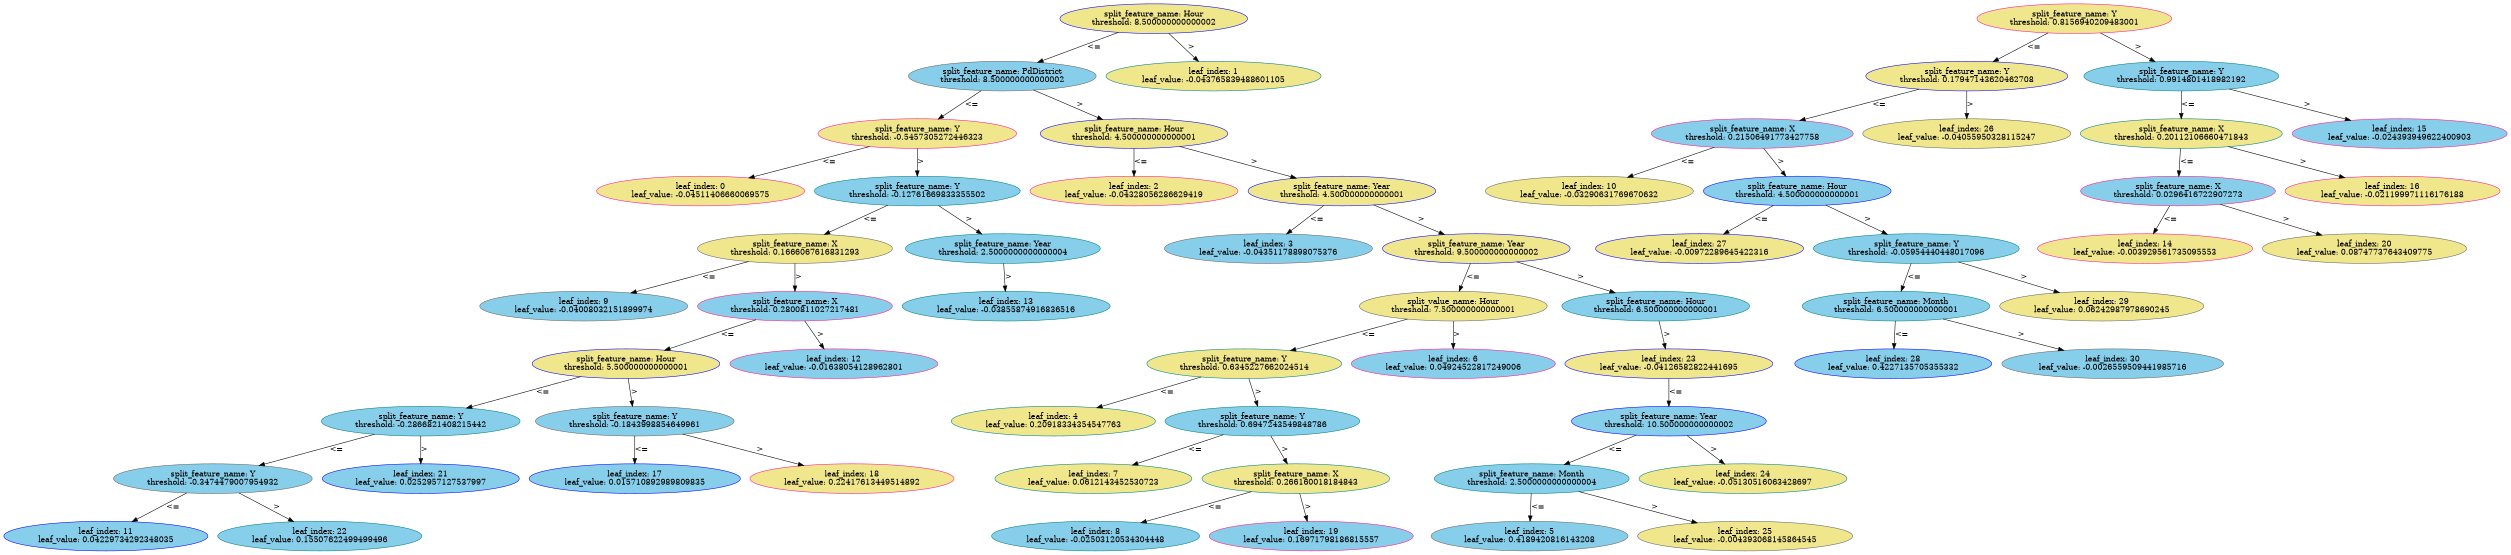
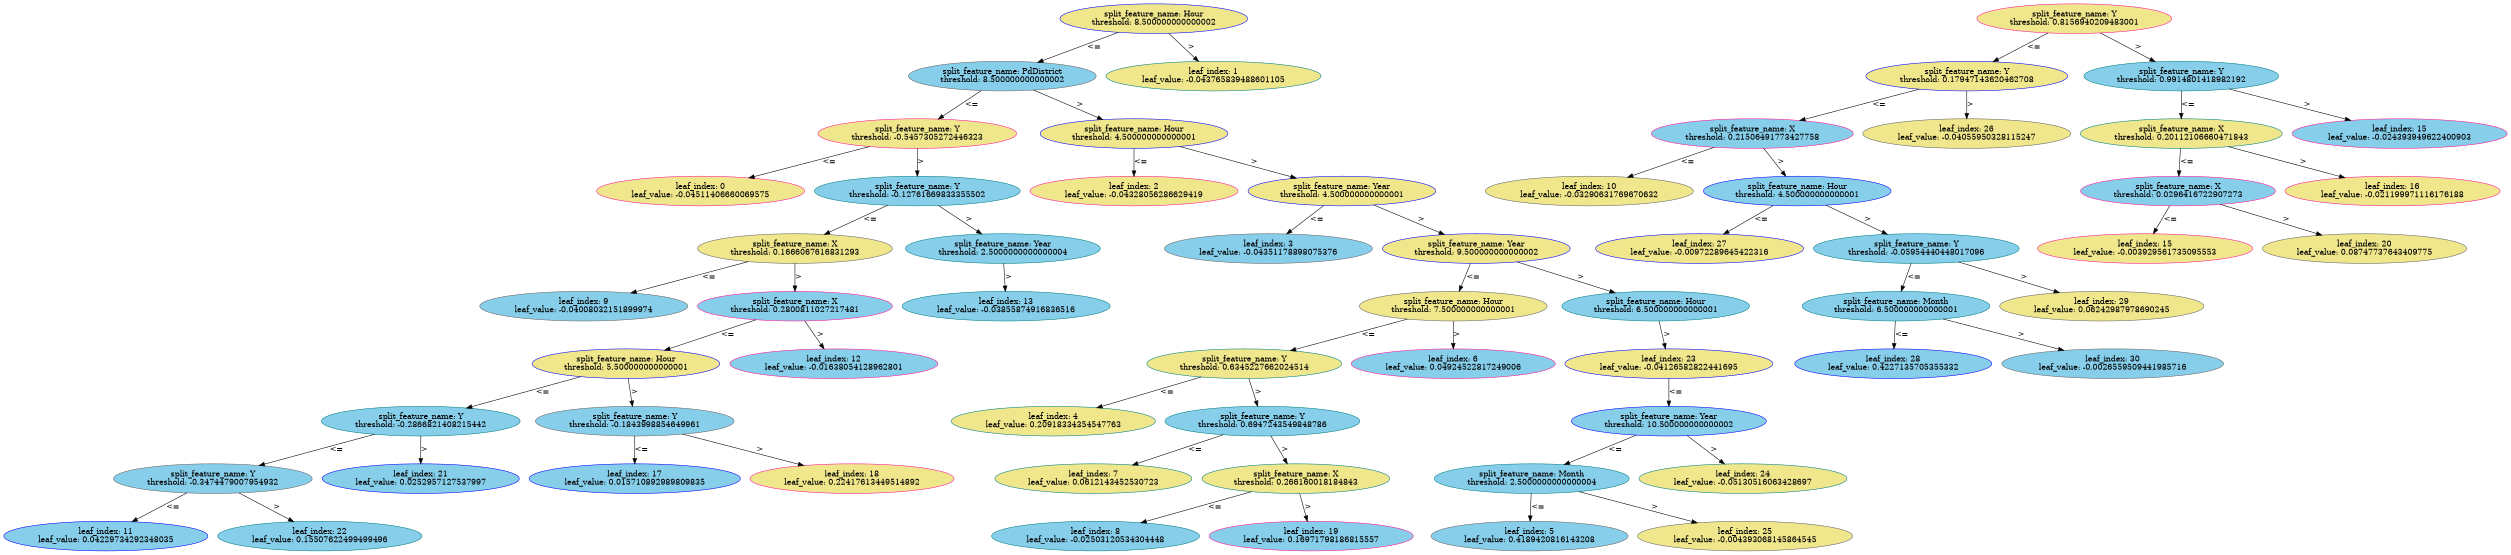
node "leaf_index: 14 leaf_value: -0.003929561735095553": label "leaf_index: 14 leaf_value: -0.003929561735095553" -> "leaf_index: 15 leaf_value: -0.003929561735095553"
node "split_value_name: Hour threshold: 7.500000000000001": label "split_value_name: Hour threshold: 7.500000000000001" -> "split_feature_name: Hour threshold: 7.500000000000001"
